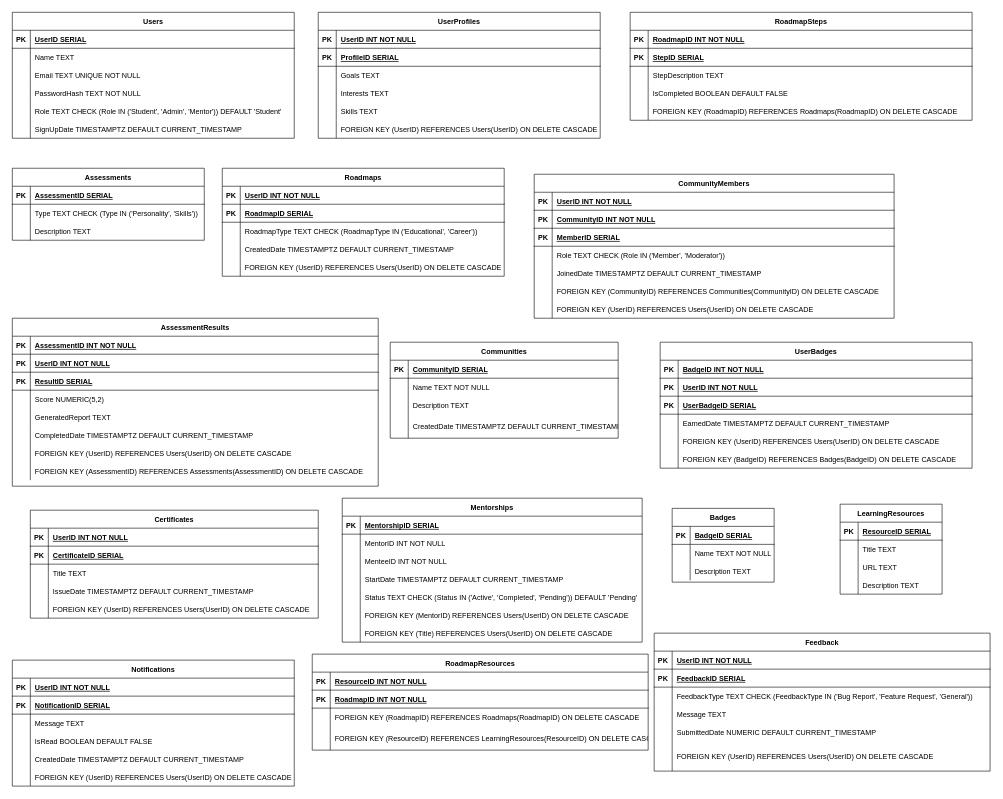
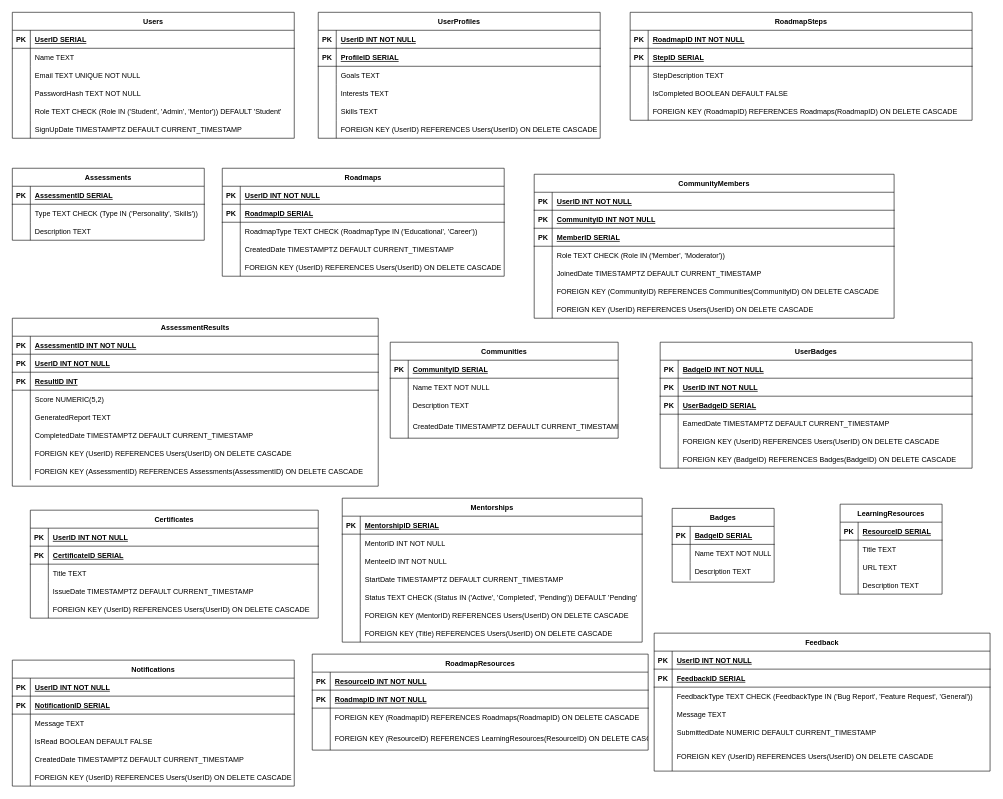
node "ResultID SERIAL": label "ResultID SERIAL" -> "ResultID INT"
